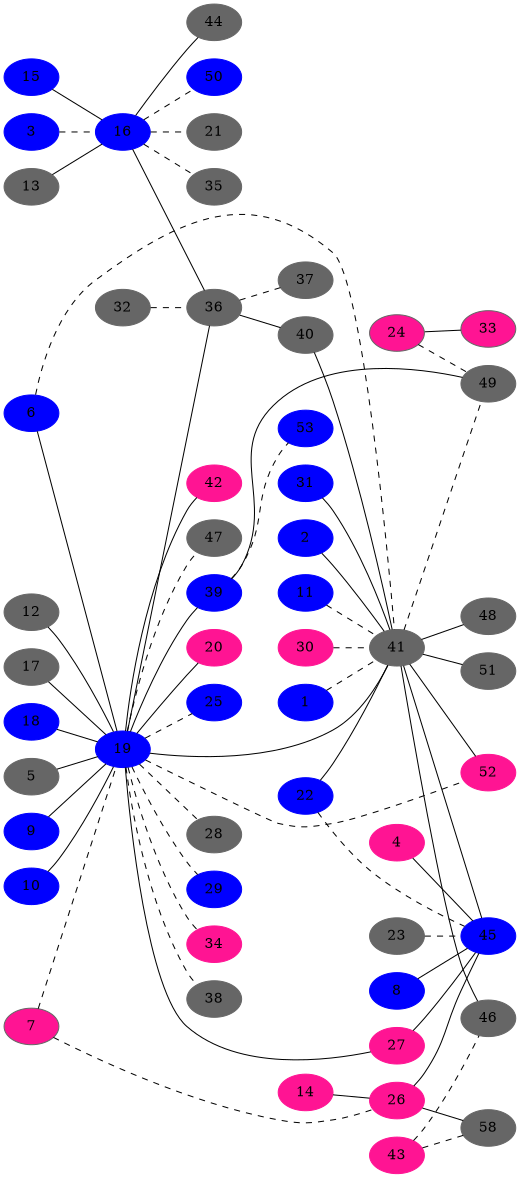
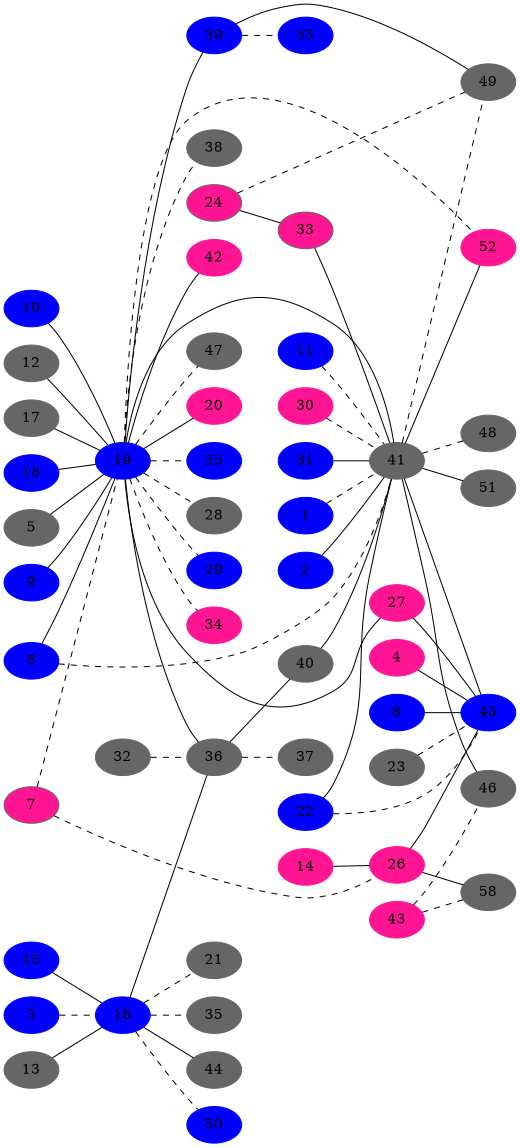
edge "33" -- "41": added
edge "48" -- "41": style solid -> dashed
